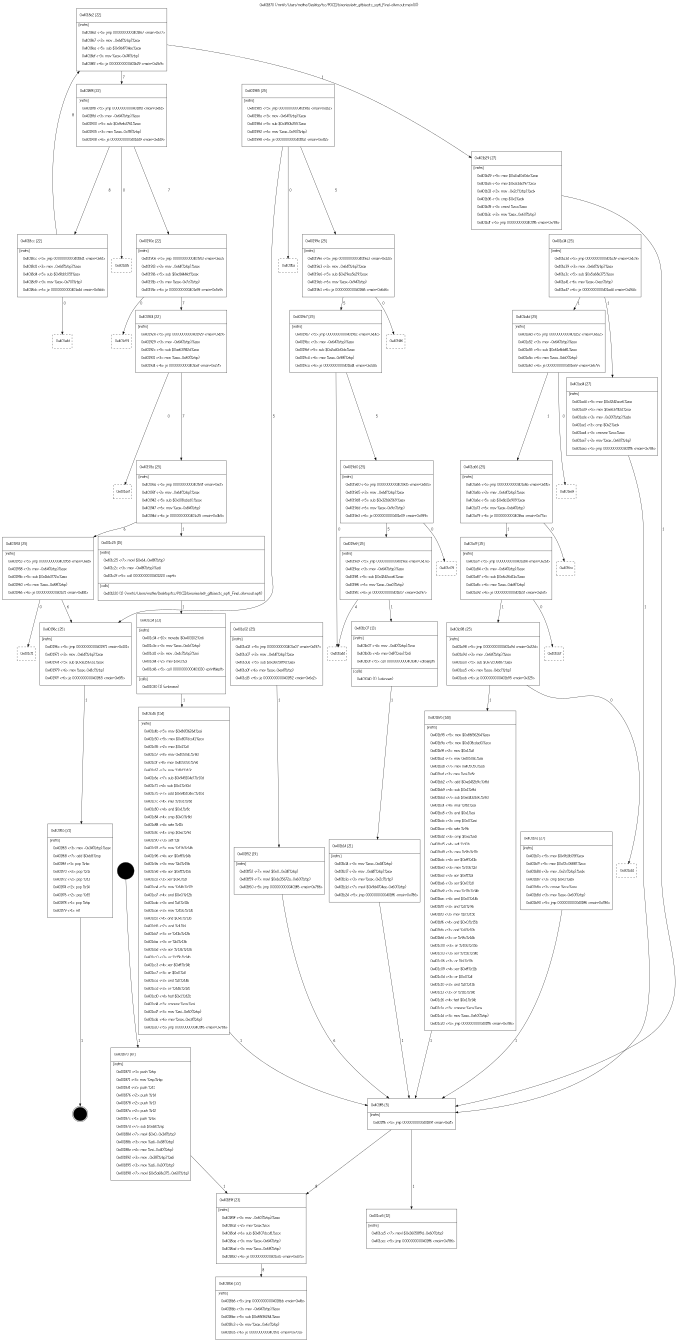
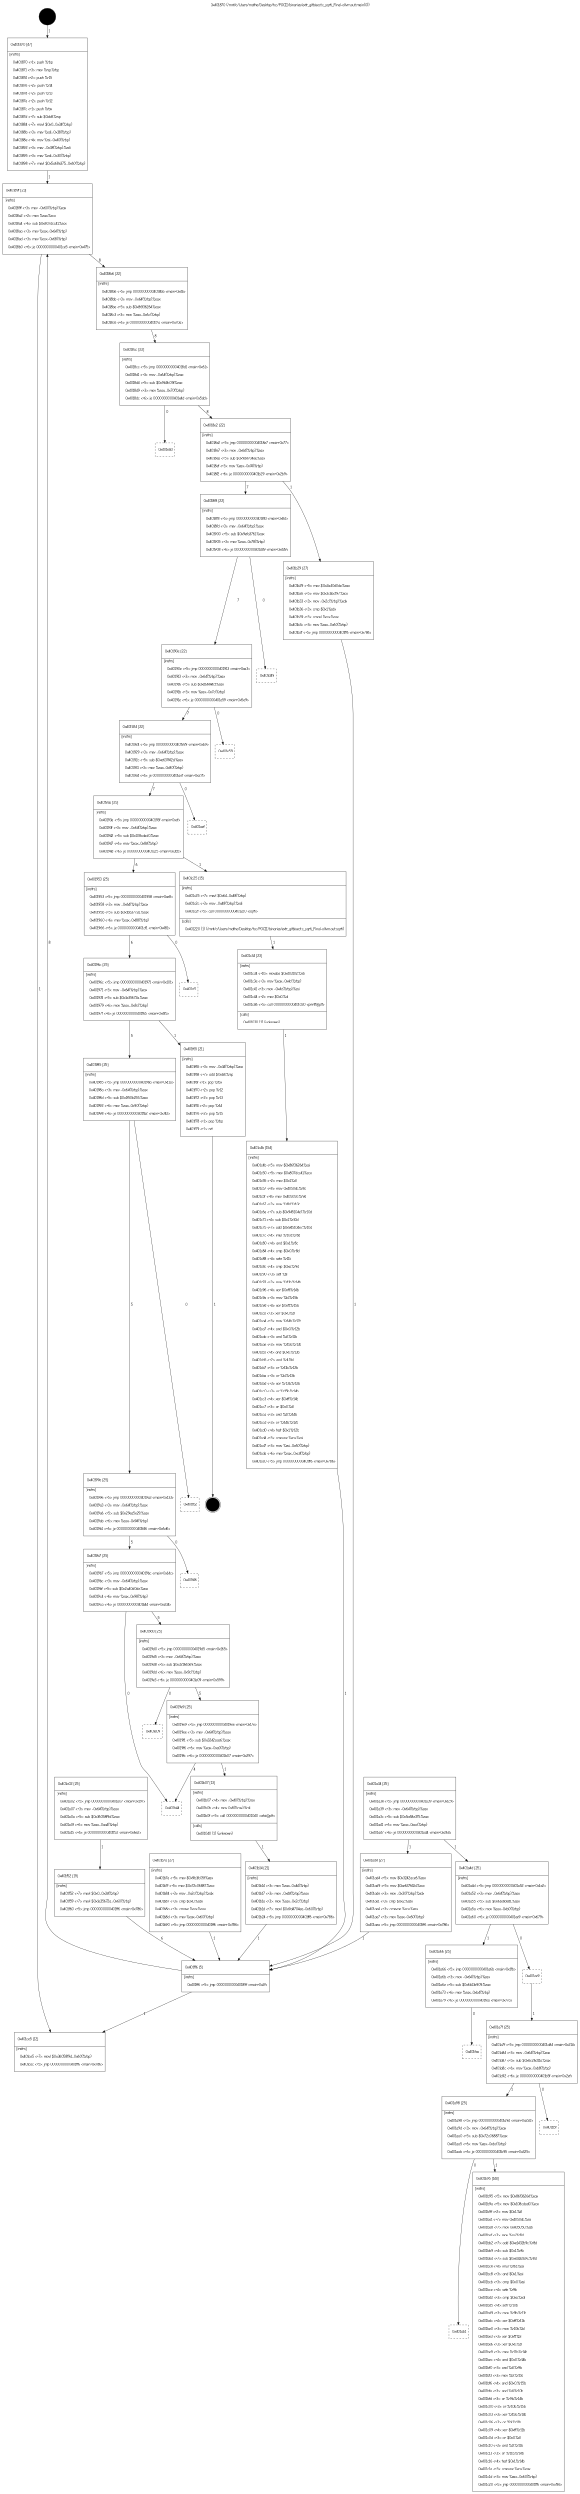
edge "0x4018f8 [22]" -> "0x4018cc [22]": now "0x4018b6 [22]" -> "0x4018cc [22]"
edge "0x401985 [25]" -> "0x40196c [25]": reversed
edge "0x401a66 [25]" -> "0x401a7f [25]": now "0x401ee9" -> "0x401a7f [25]"
edge "0x401b95 [144]" -> "0x401ff6 [5]": removed, label "1"
edge "0x40189f [23]" -> "0x401ce5 [12]": added, label "1"
